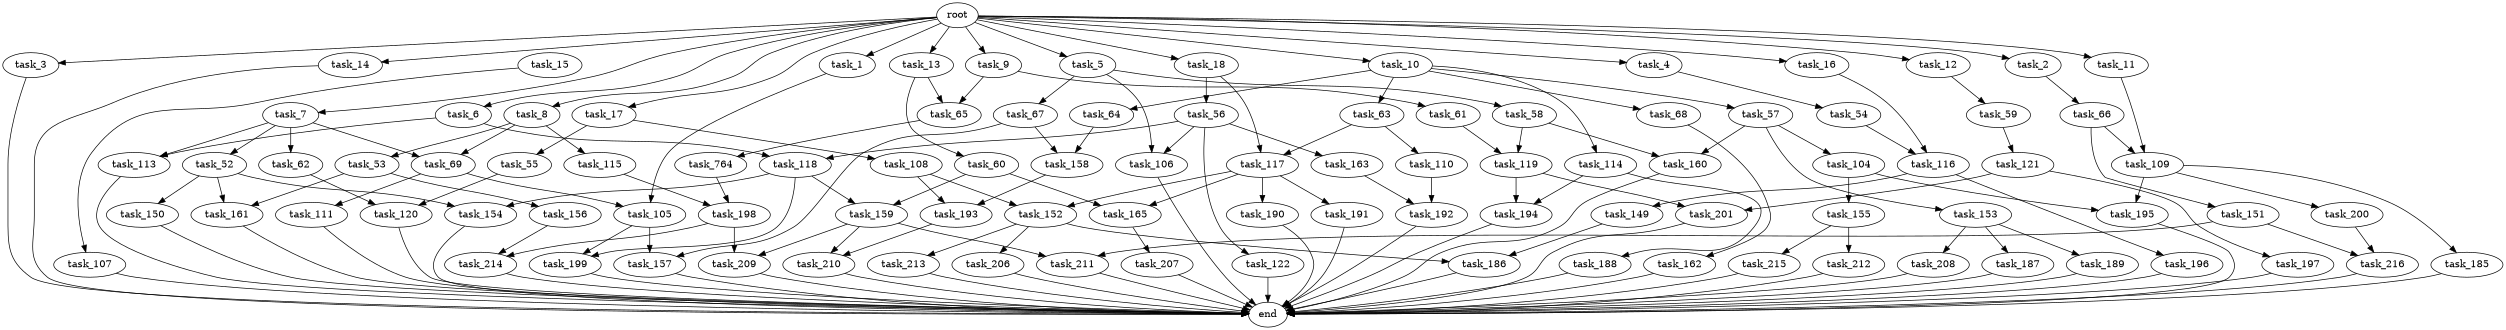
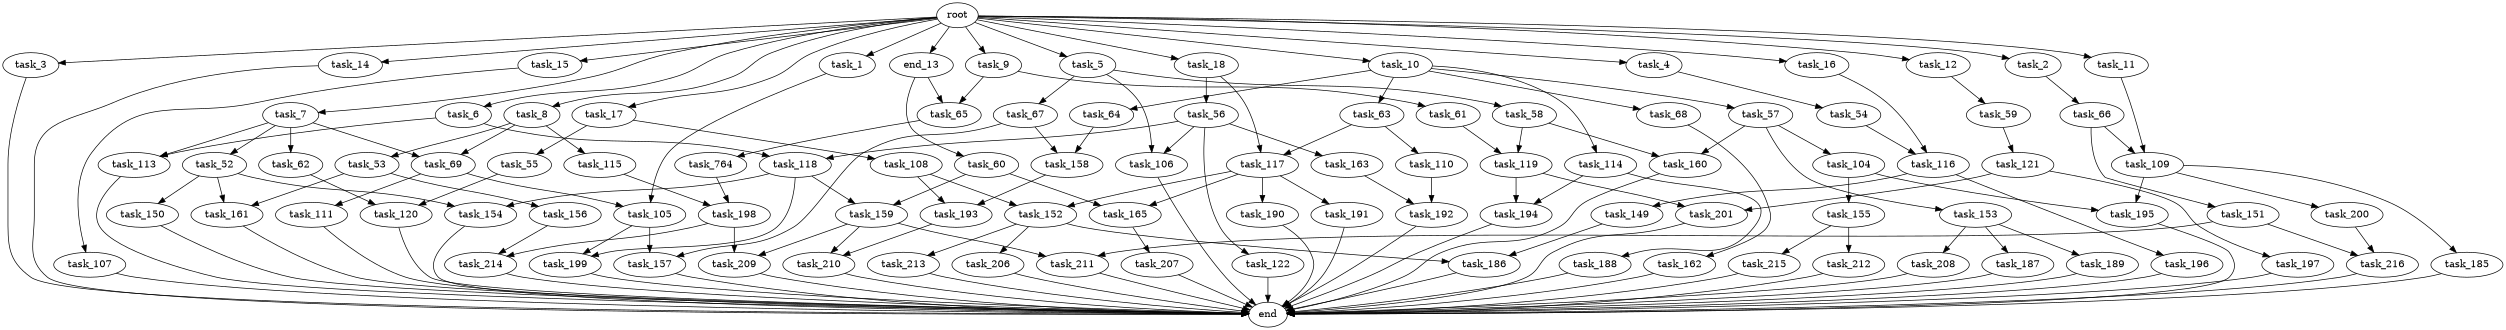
edge "root" -> "task_15": added
node "task_13": label "task_13" -> "end_13"
